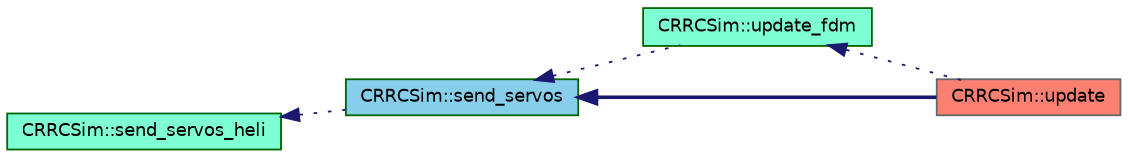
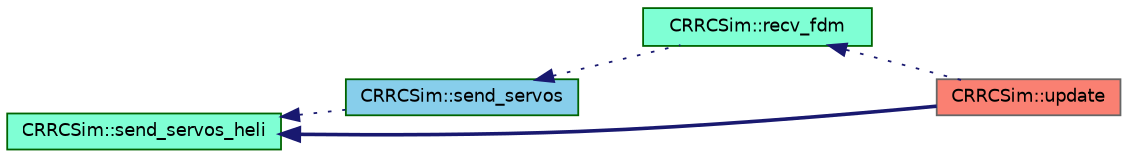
node "CRRCSim::update_fdm": label "CRRCSim::update_fdm" -> "CRRCSim::recv_fdm"
edge "CRRCSim::update" -> "CRRCSim::send_servos": now "CRRCSim::update" -> "CRRCSim::send_servos_heli"
